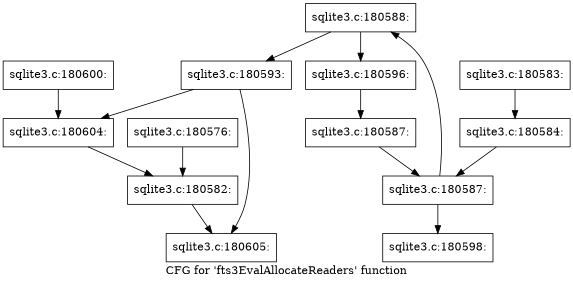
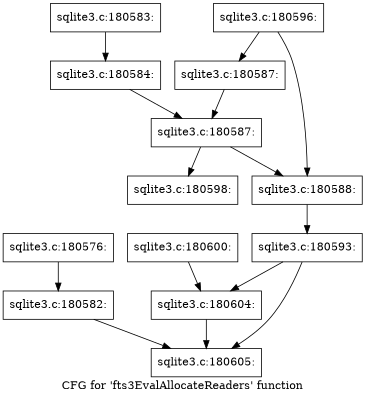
edge "sqlite3.c:180588:" -> "sqlite3.c:180596:": reversed
edge "sqlite3.c:180604:" -> "sqlite3.c:180582:": now "sqlite3.c:180604:" -> "sqlite3.c:180605:"
